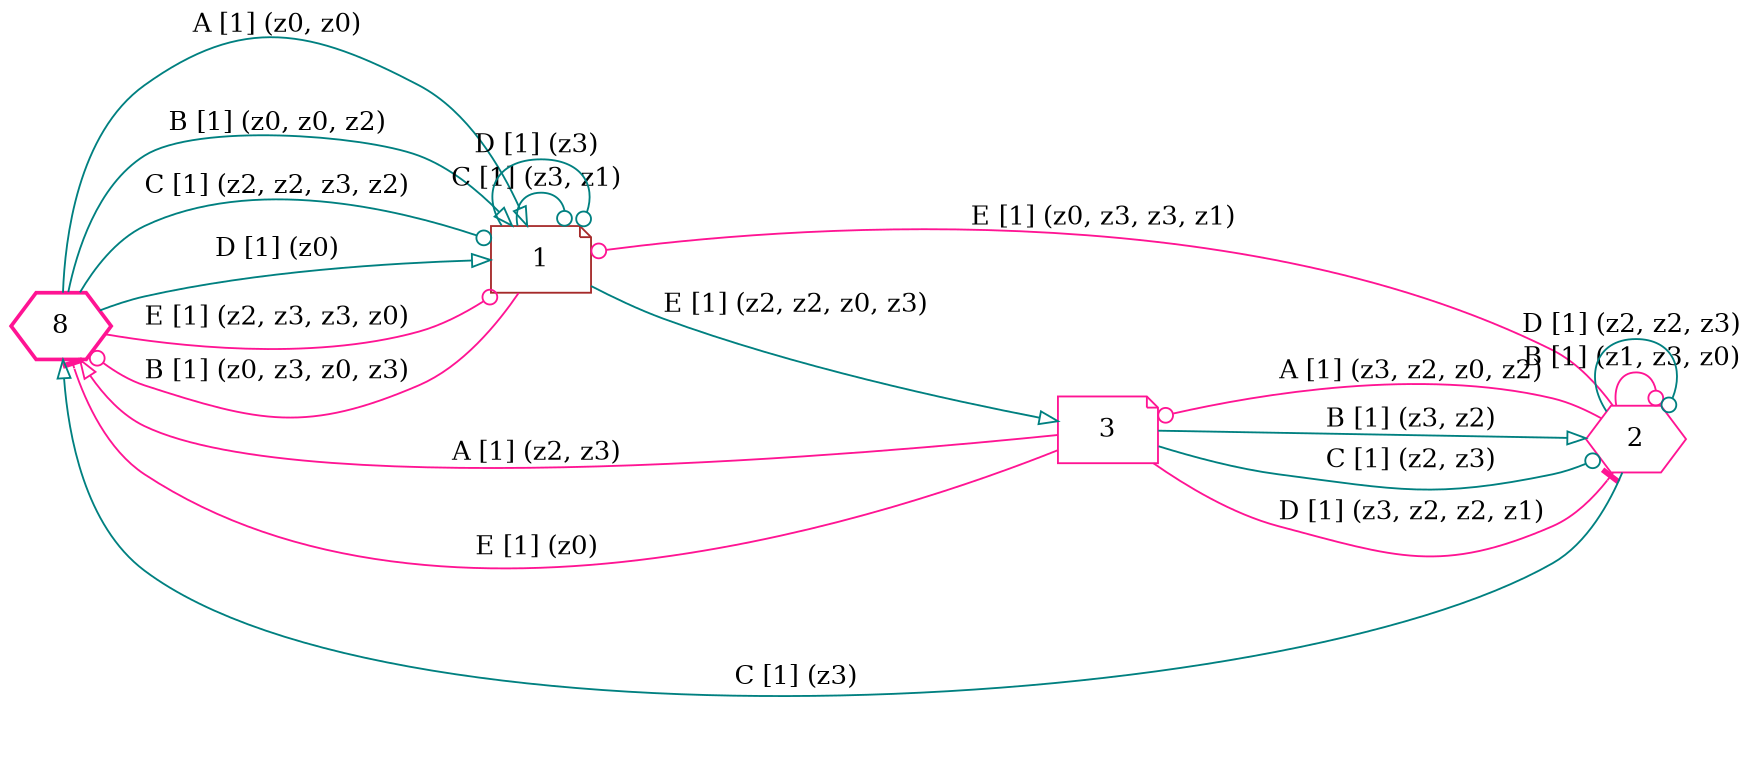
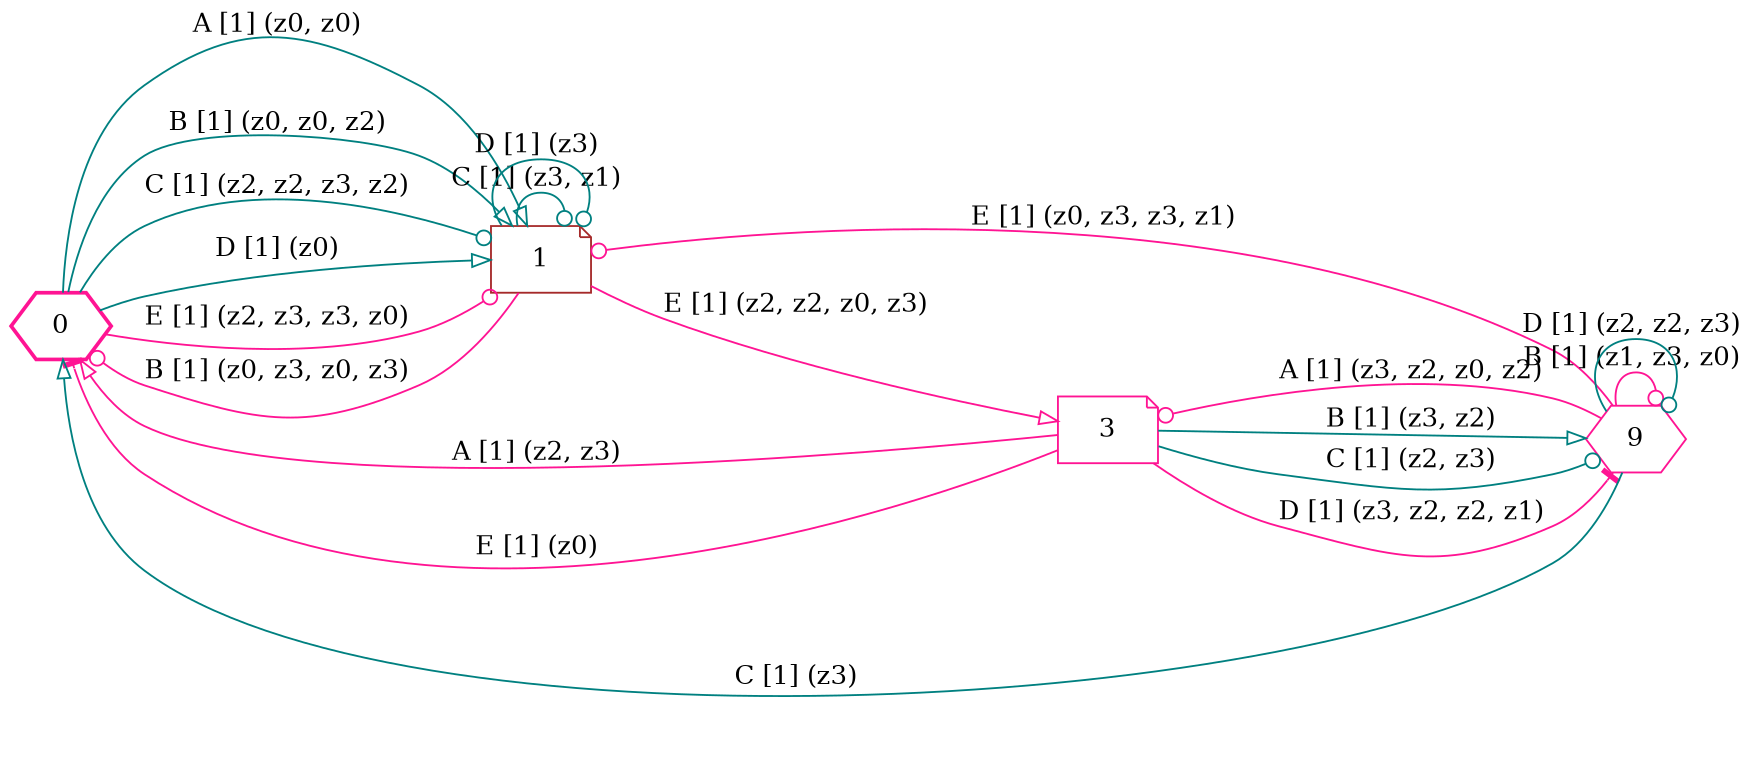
node "8": label "8" -> "0"
edge "1" -> "3": color teal -> deeppink
node "2": label "2" -> "9"
